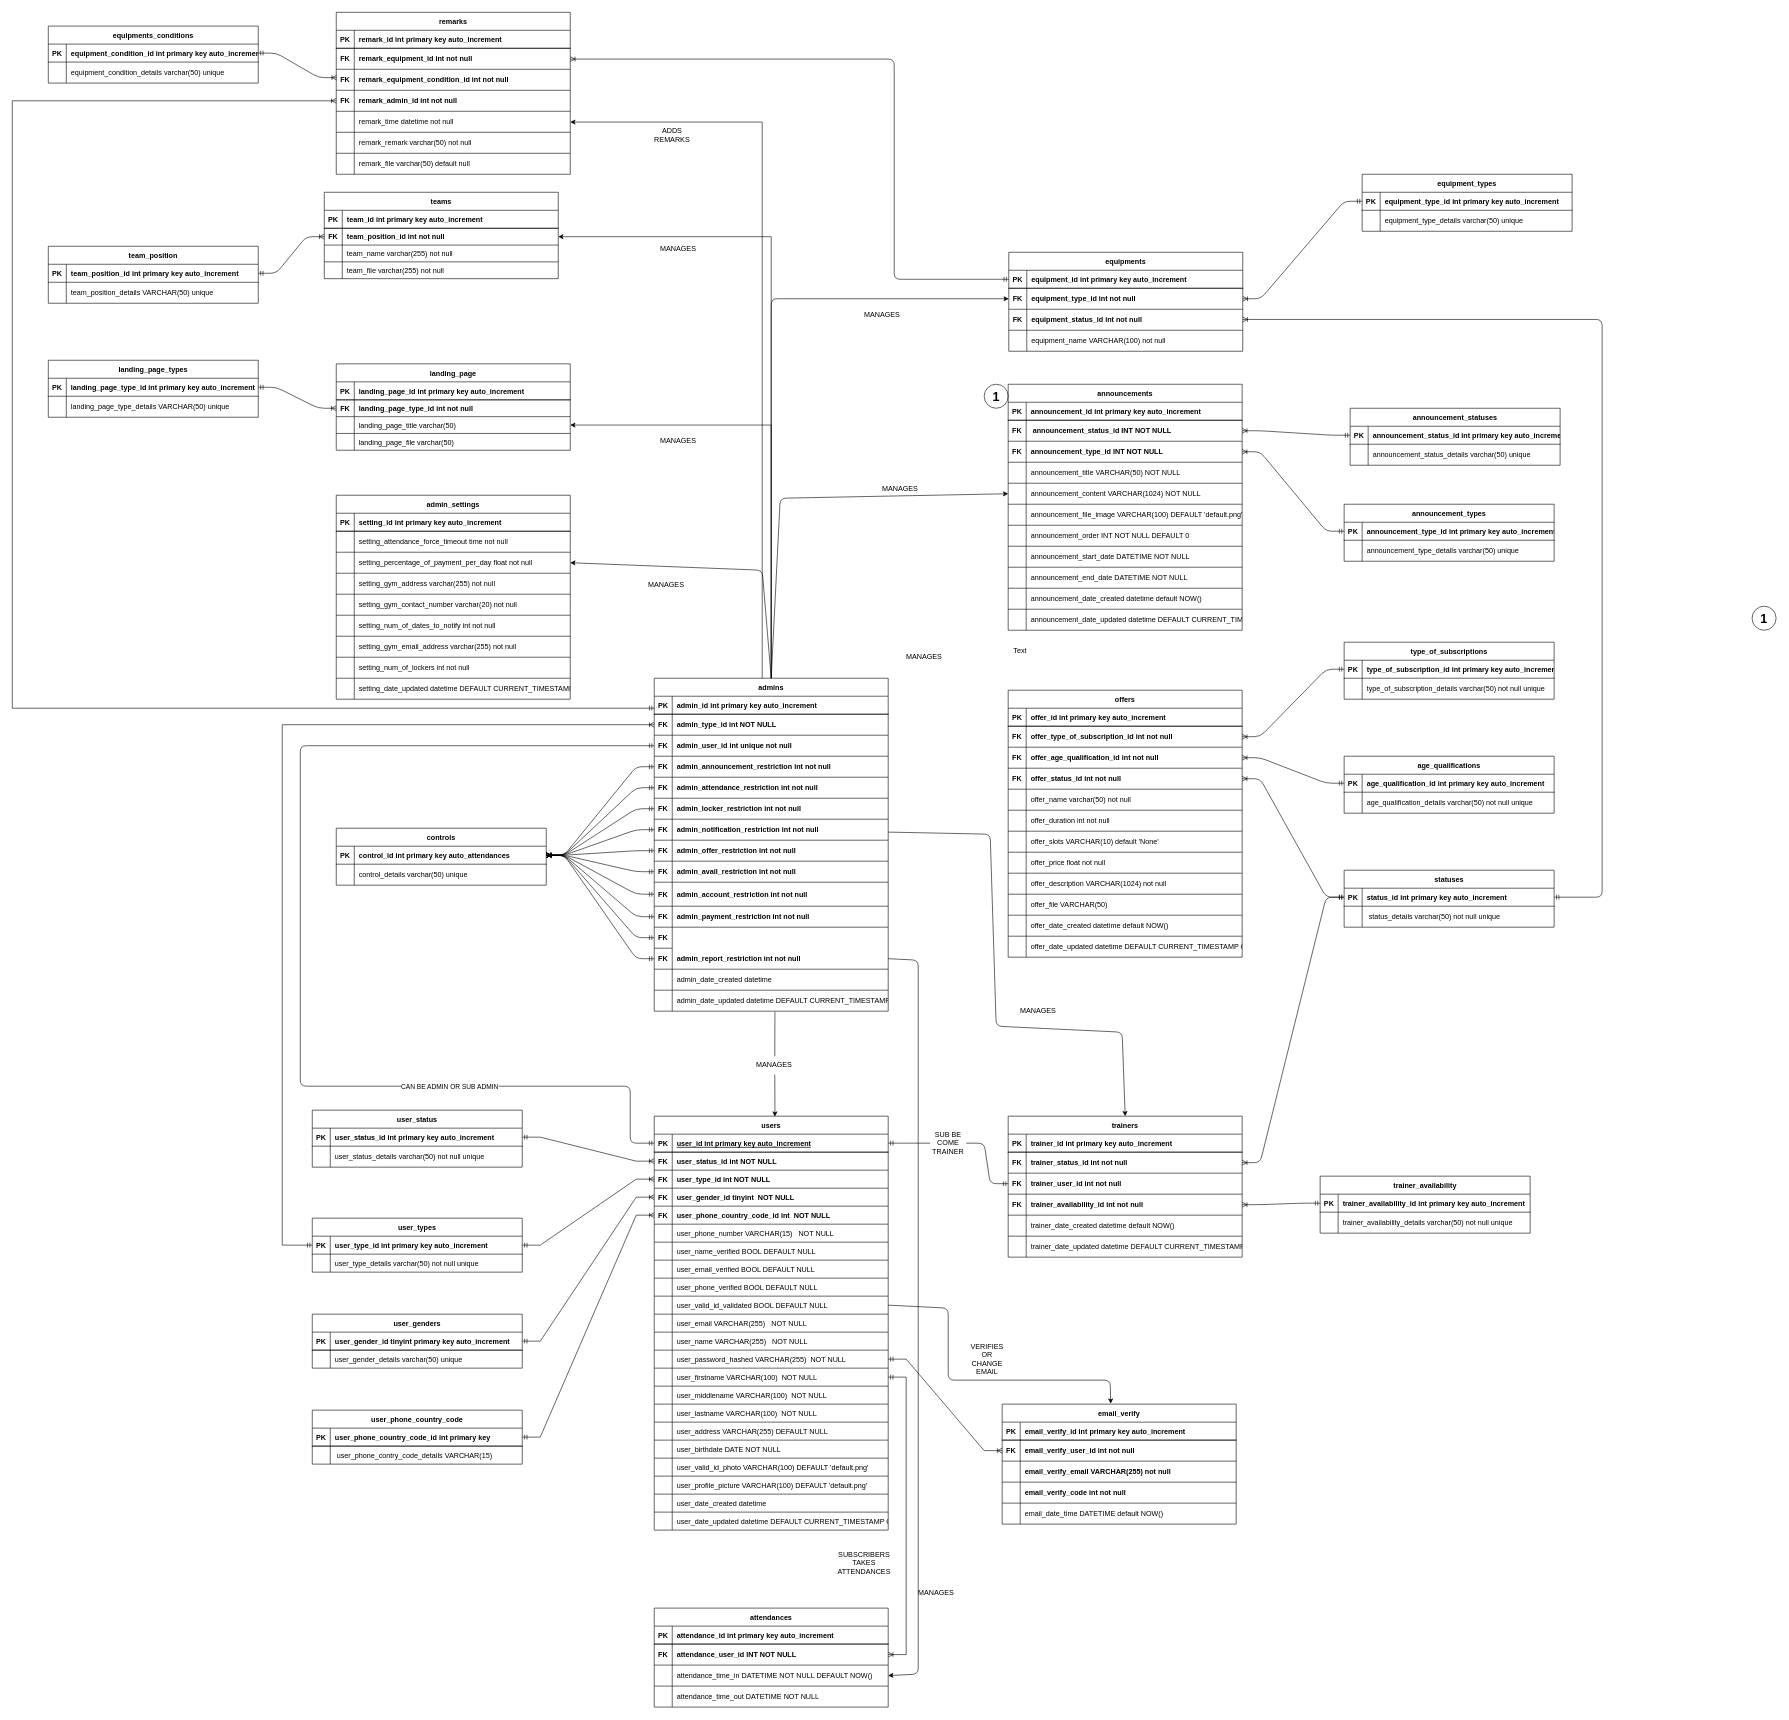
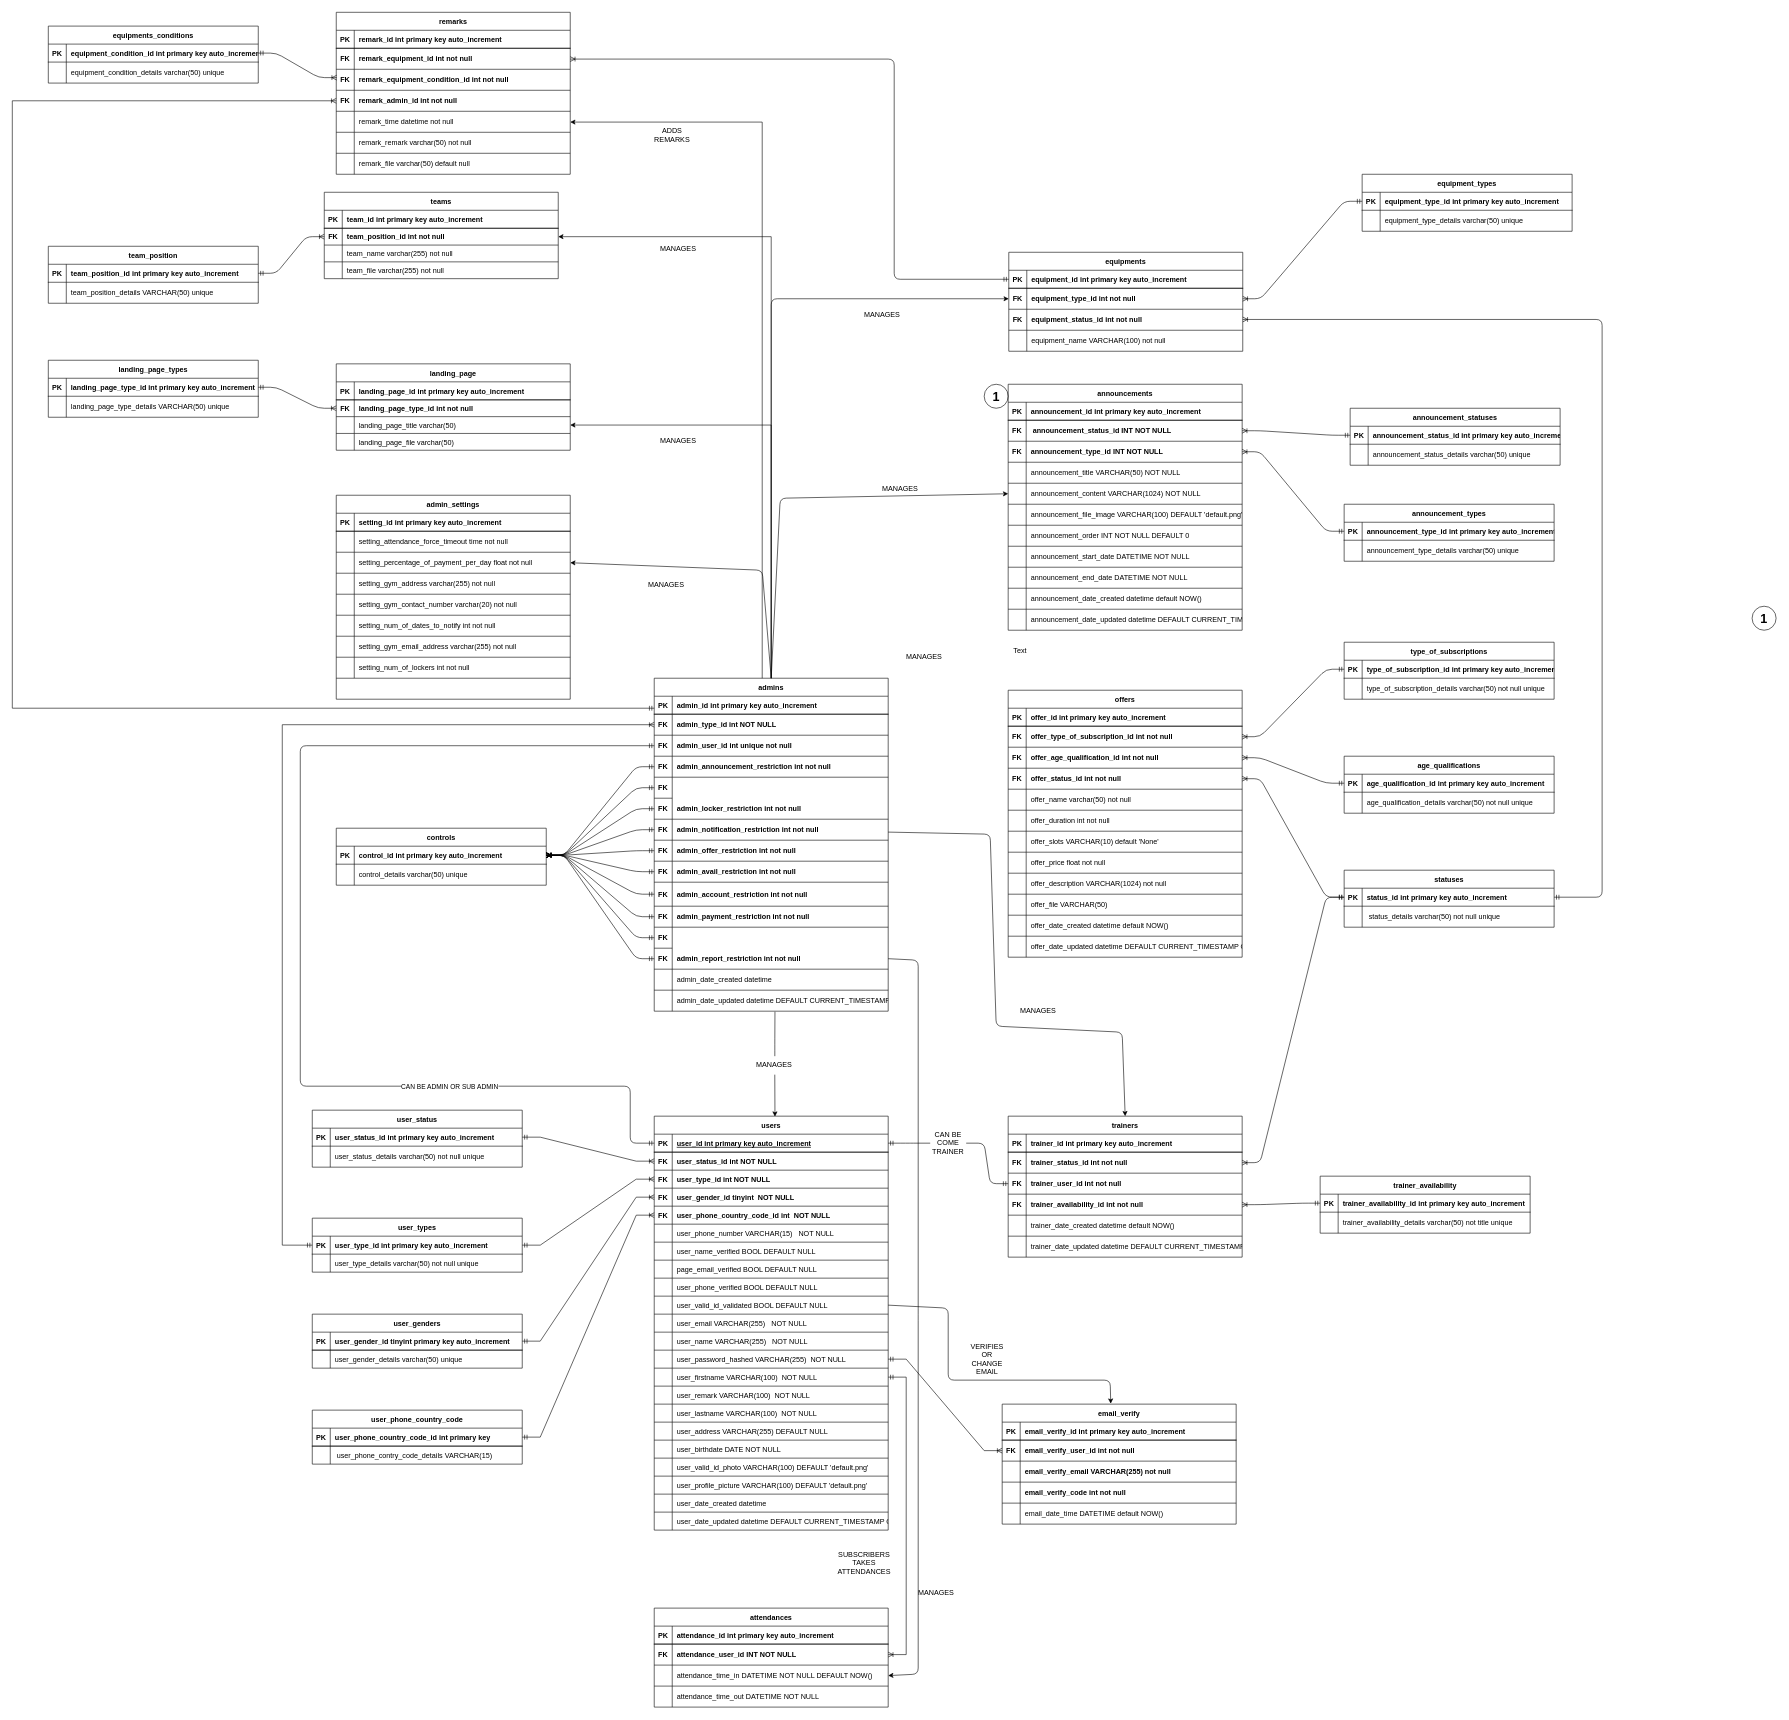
node "setting_date_updated datetime DEFAULT CURRENT_TIMESTAMP ON UPDATE CURRENT_TIMESTAMP": removed
node "admin_attendance_restriction int not null": removed
node "control_id int primary key auto_attendances": label "control_id int primary key auto_attendances" -> "control_id int primary key auto_increment"
node "SUB BE COME TRAINER": label "SUB BE COME TRAINER" -> "CAN BE COME TRAINER"
node "trainer_availability_details varchar(50) not null unique": label "trainer_availability_details varchar(50) not null unique" -> "trainer_availability_details varchar(50) not title unique"
node "user_email_verified BOOL DEFAULT NULL": label "user_email_verified BOOL DEFAULT NULL" -> "page_email_verified BOOL DEFAULT NULL"
node "user_middlename VARCHAR(100) NOT NULL": label "user_middlename VARCHAR(100) NOT NULL" -> "user_remark VARCHAR(100) NOT NULL"
